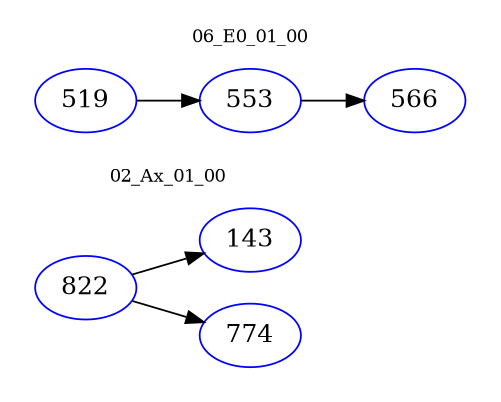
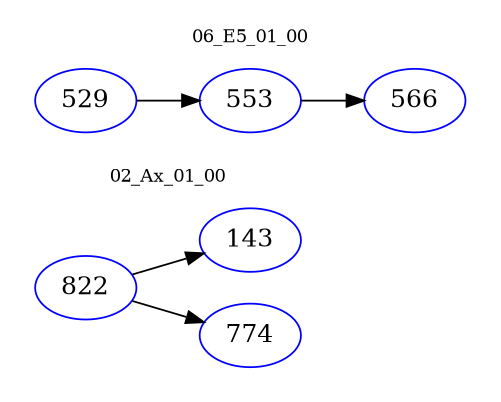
cluster "06_E0_01_00": label "06_E0_01_00" -> "06_E5_01_00"
node "519": label "519" -> "529"
